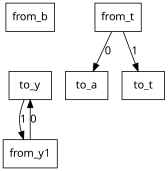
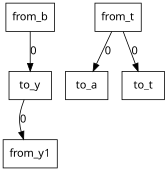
edge "from_t" -> "to_t": label "1" -> "0"
edge "to_y" -> "from_y1": label "1" -> "0"
edge "from_y1" -> "to_y": now "from_b" -> "to_y"
